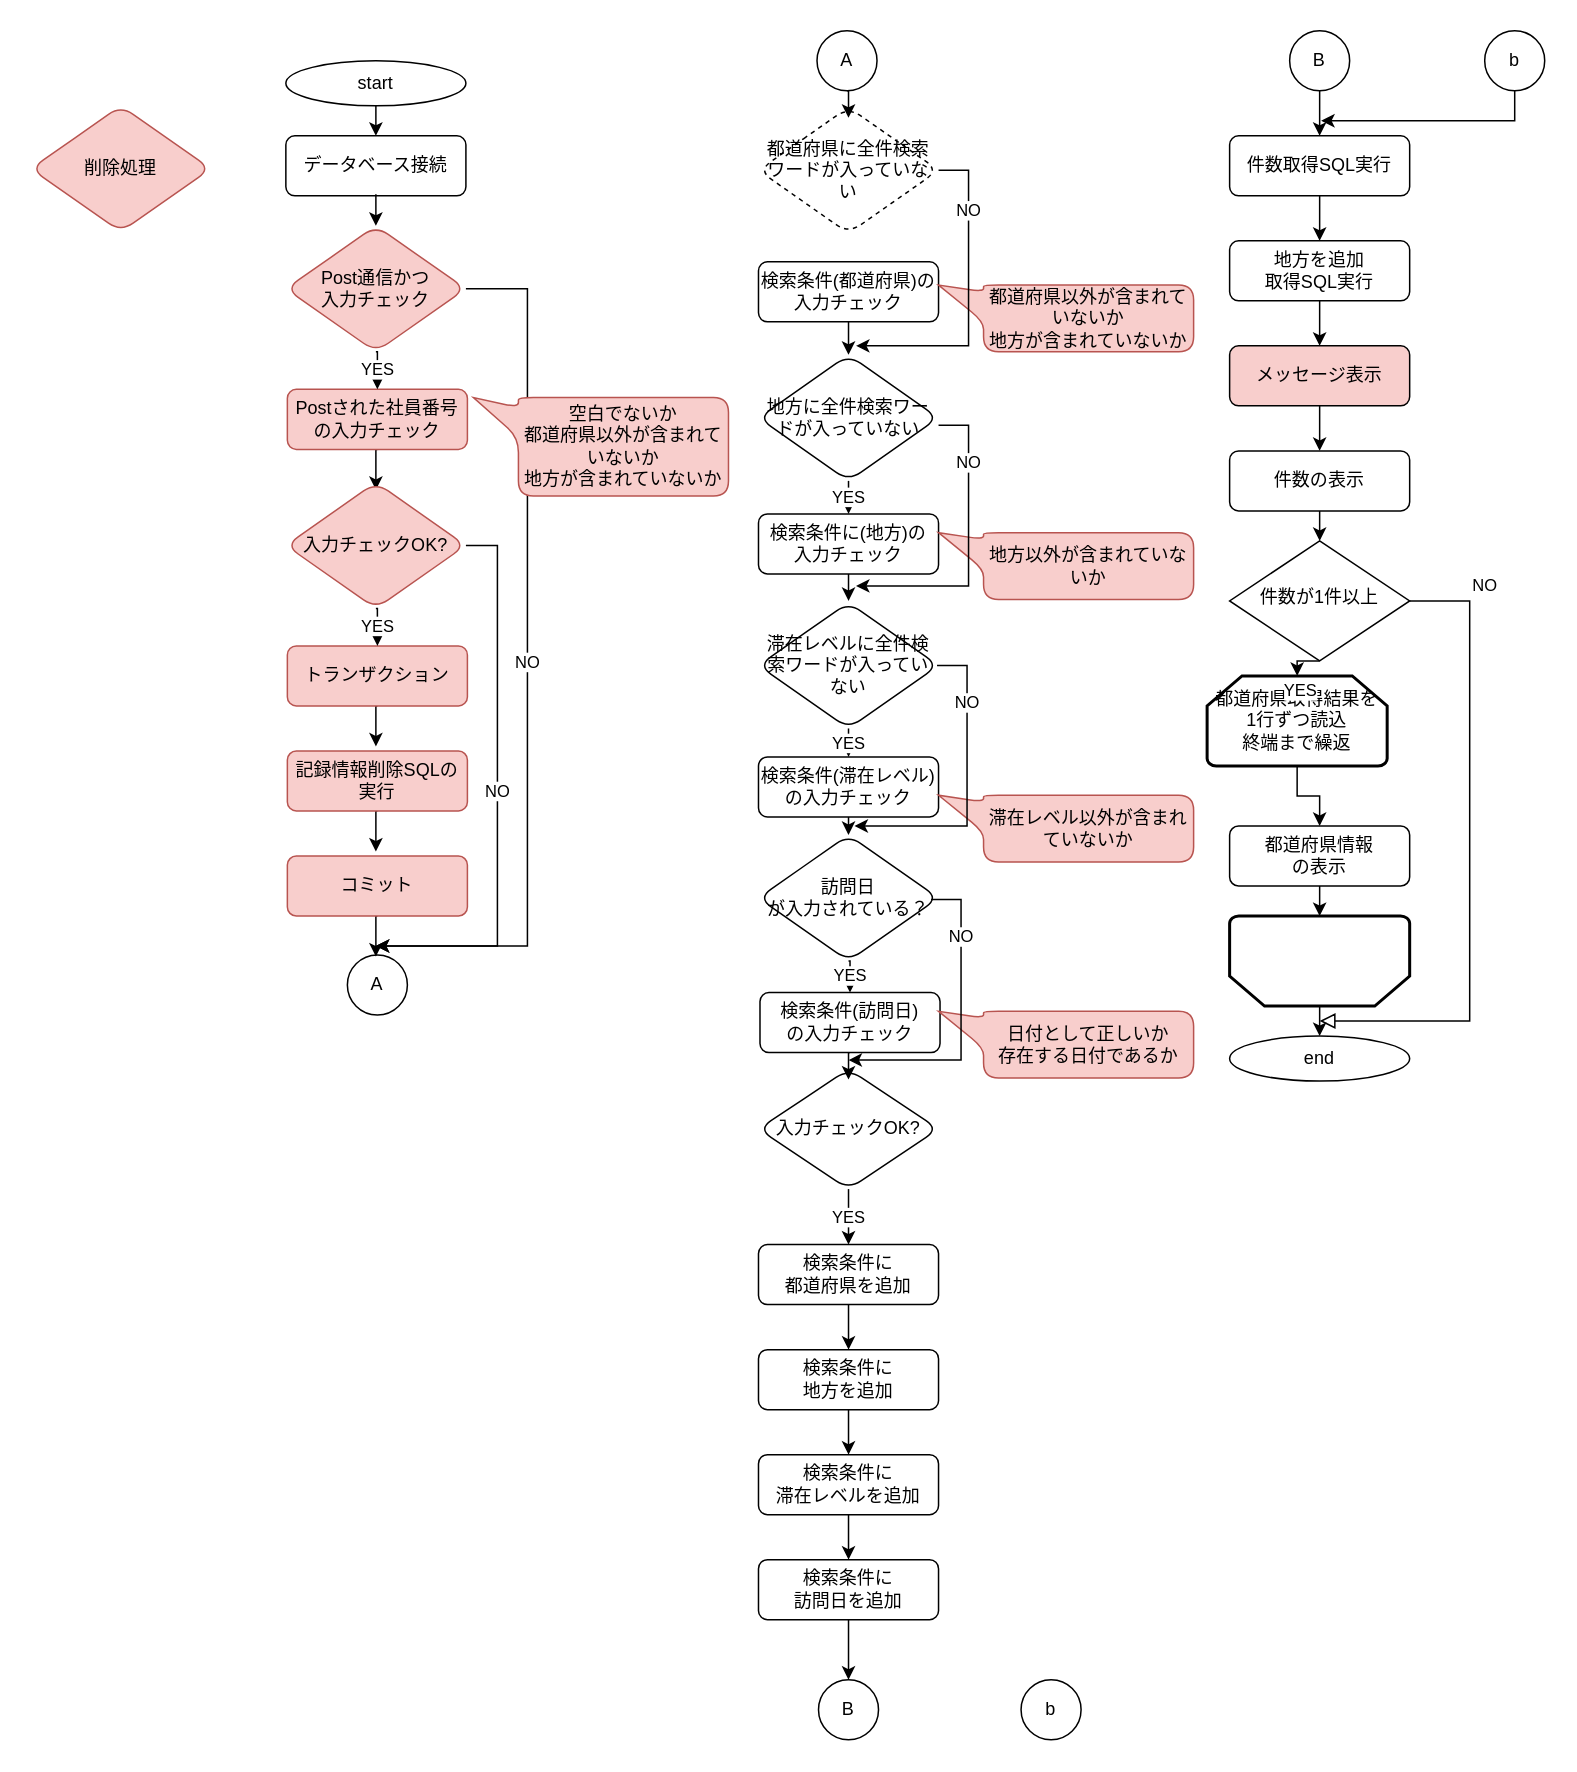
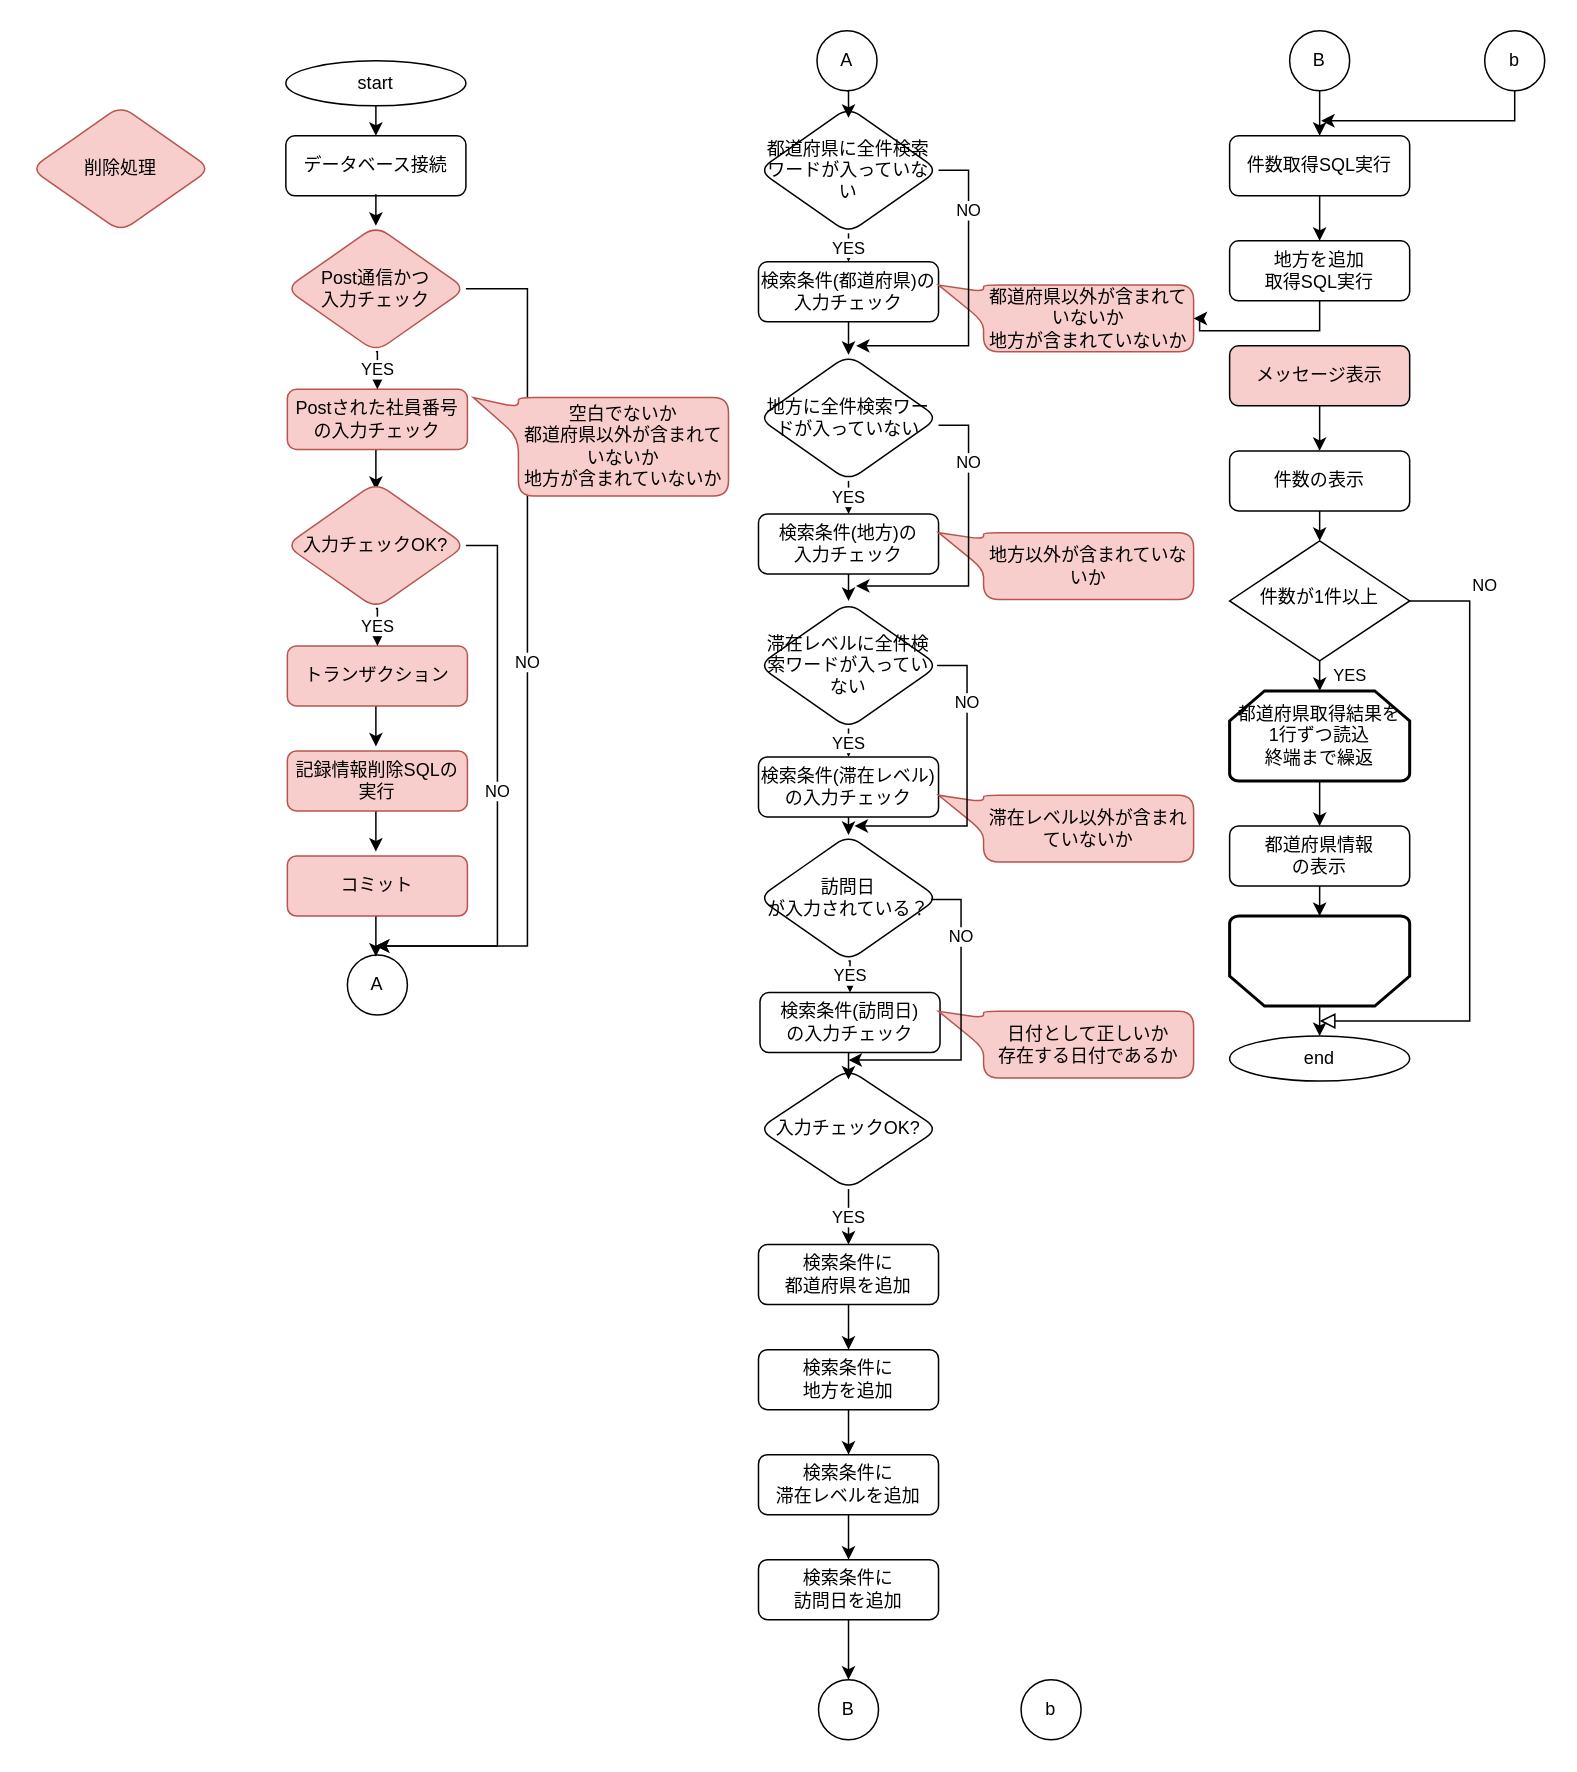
node "都道府県に全件検索ワードが入っていない": style dashed -> solid
edge "都道府県に全件検索ワードが入っていない" -> "検索条件(都道府県)の 入力チェック": added, label "YES"
edge "地方を追加 取得SQL実行" -> "メッセージ表示": now "地方を追加 取得SQL実行" -> "都道府県以外が含まれていないか 地方が含まれていないか"
node "検索条件に(地方)の 入力チェック": label "検索条件に(地方)の 入力チェック" -> "検索条件(地方)の 入力チェック"
node "都道府県取得結果を 1行ずつ読込 終端まで繰返": moved (1297, 721) -> (1319, 736)
